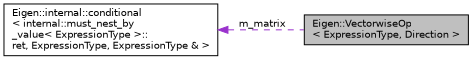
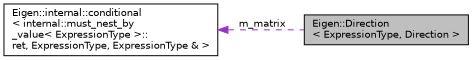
node "Eigen::VectorwiseOp < ExpressionType, Direction >": label "Eigen::VectorwiseOp < ExpressionType, Direction >" -> "Eigen::Direction < ExpressionType, Direction >"
